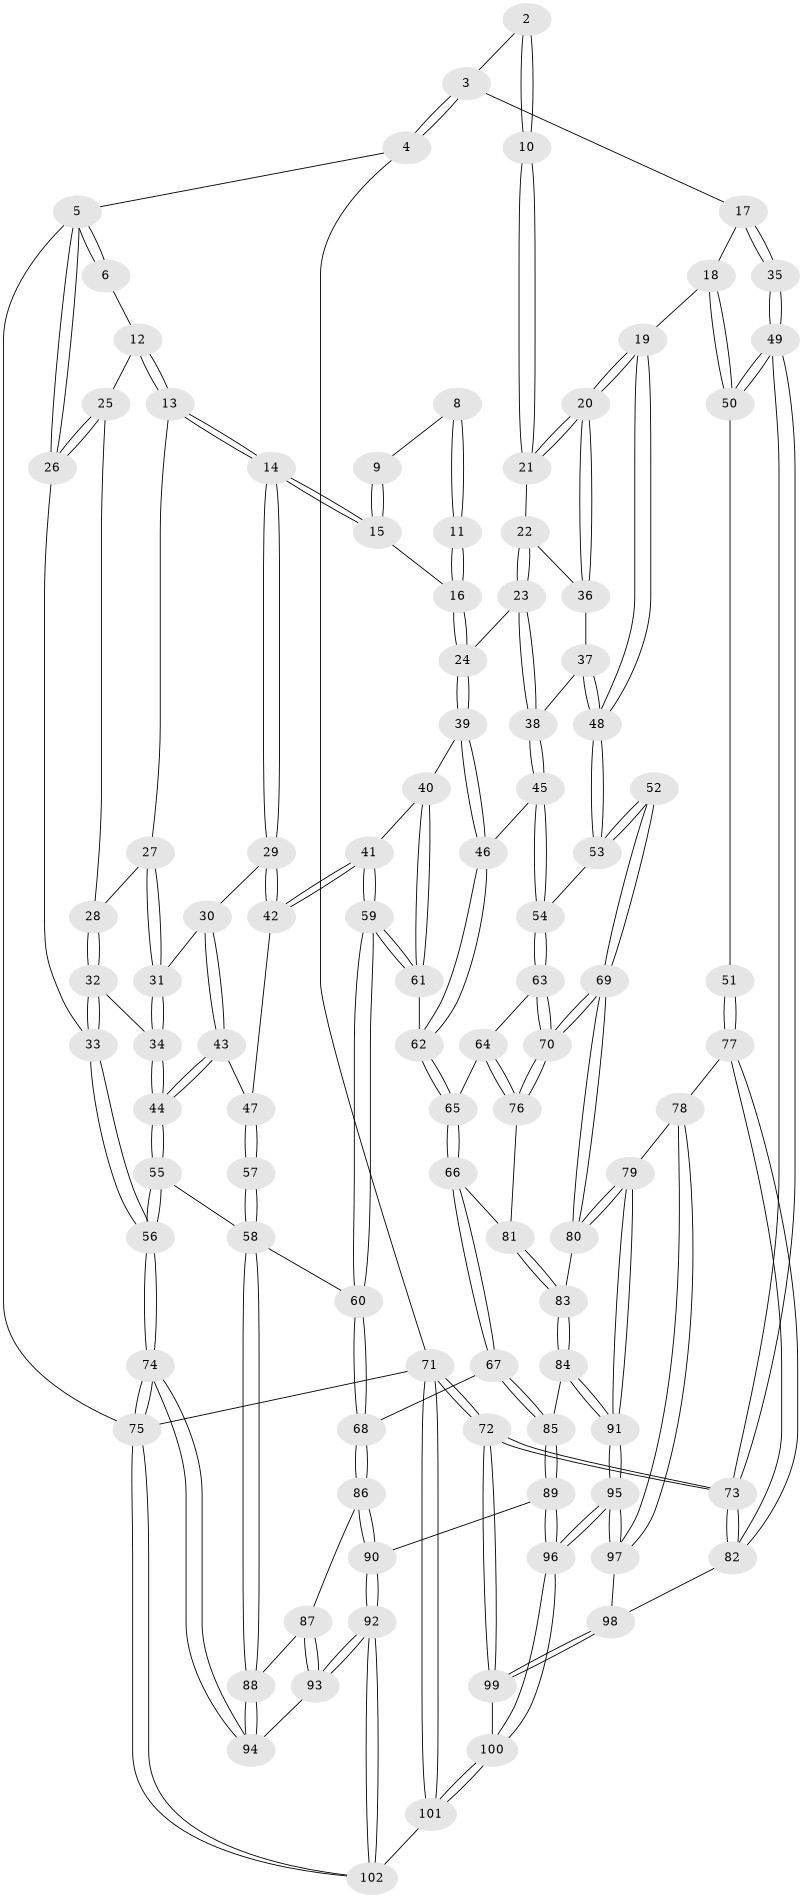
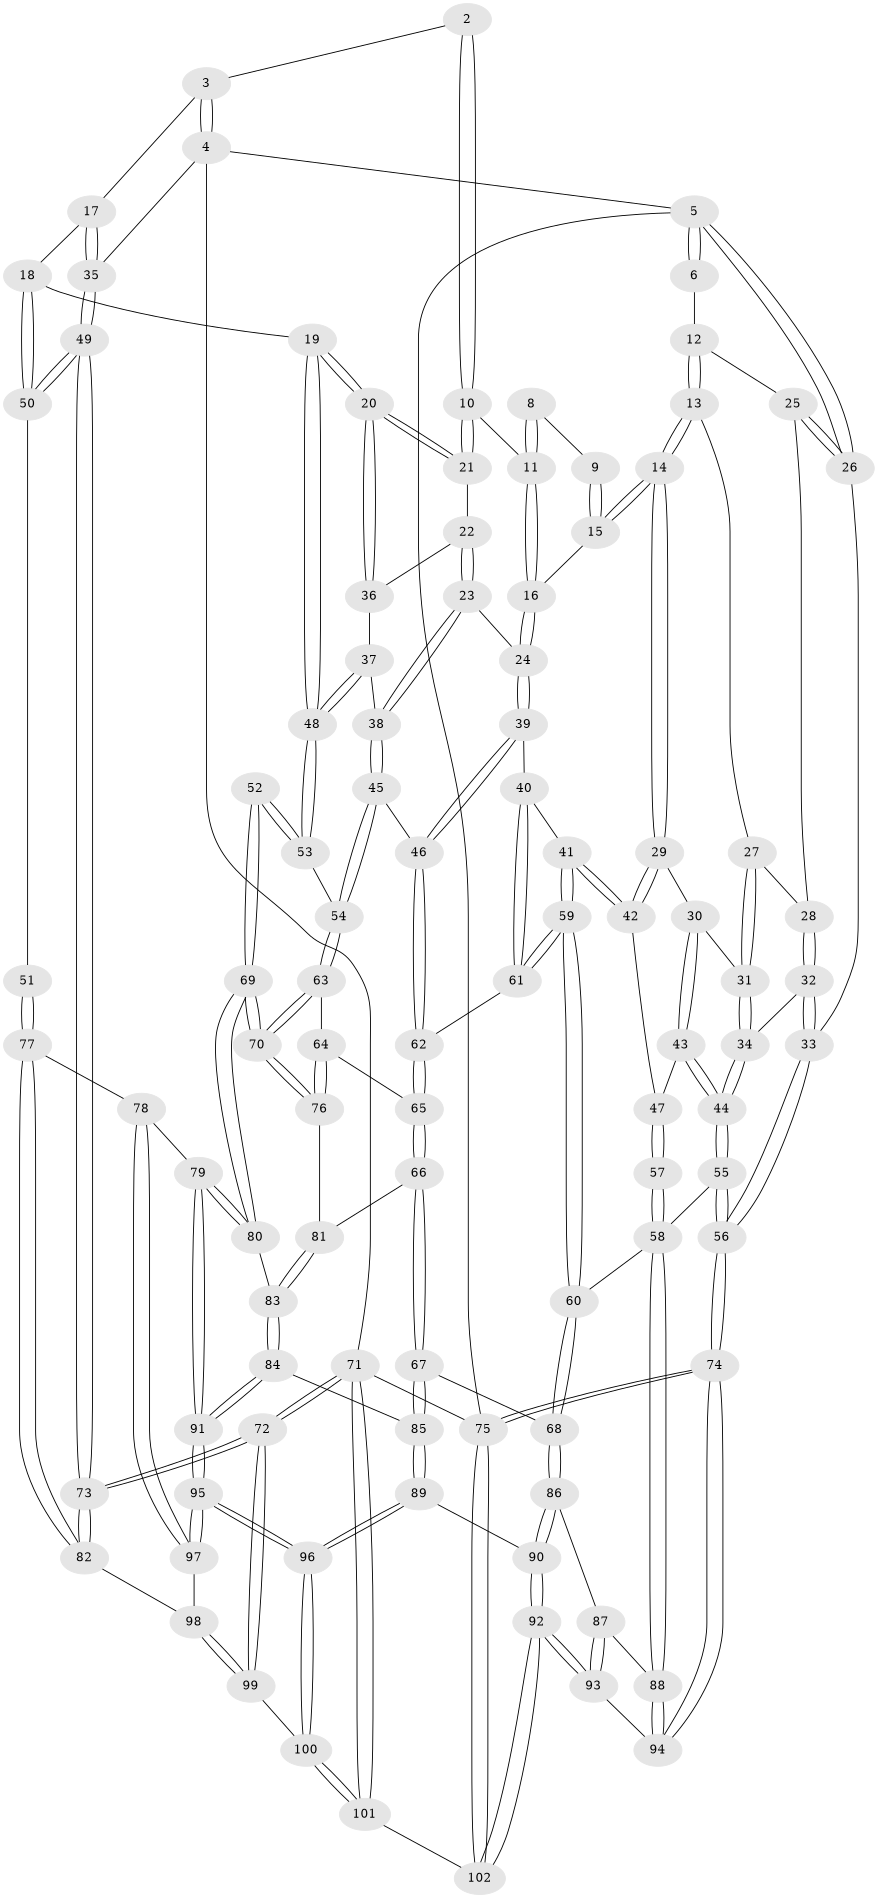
edge "4" -- "35": added
edge "10" -- "11": added
